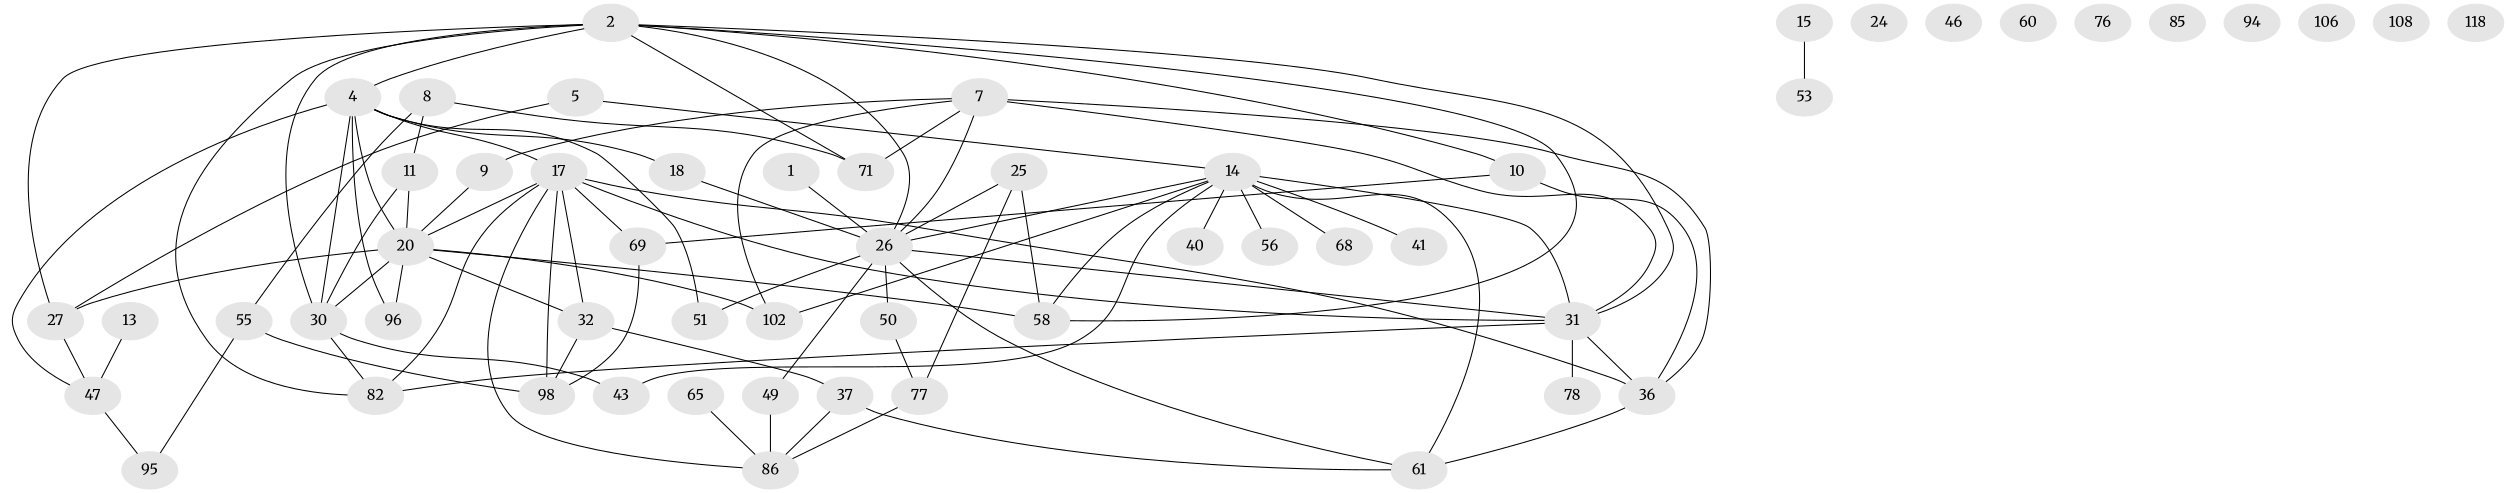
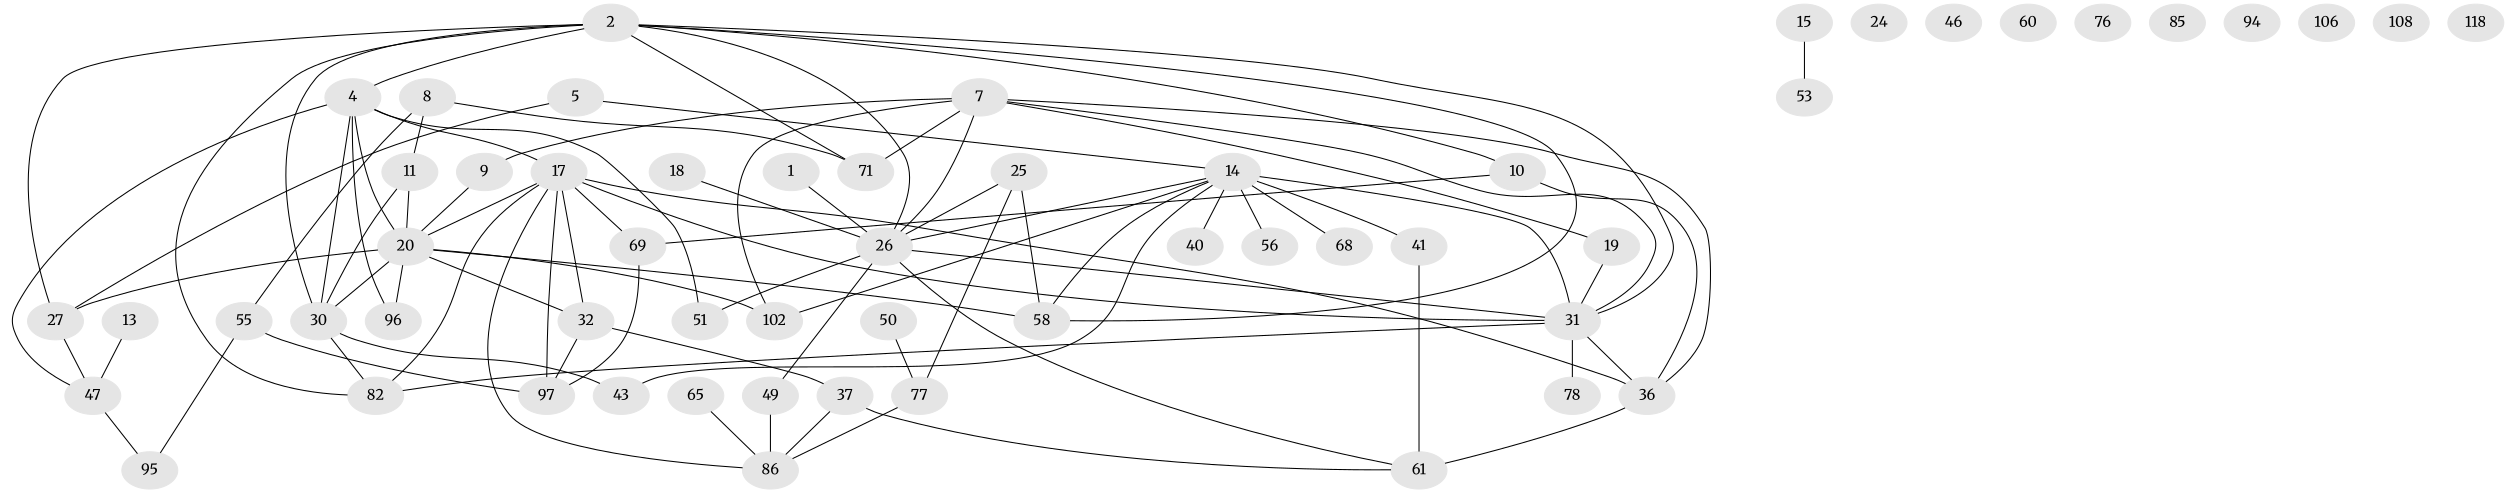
edge "4" -- "18": removed
edge "14" -- "61": now "41" -- "61"
node "19": added
edge "26" -- "50": removed
node "98": label "98" -> "97"
